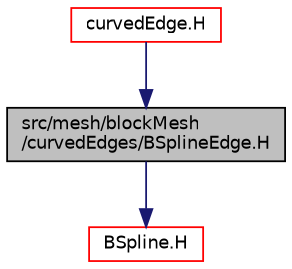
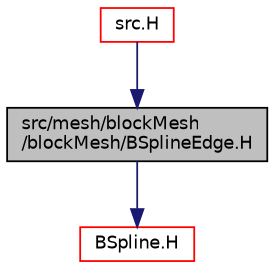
node "curvedEdge.H": label "curvedEdge.H" -> "src.H"
node "src/mesh/blockMesh /curvedEdges/BSplineEdge.H": label "src/mesh/blockMesh /curvedEdges/BSplineEdge.H" -> "src/mesh/blockMesh /blockMesh/BSplineEdge.H"
